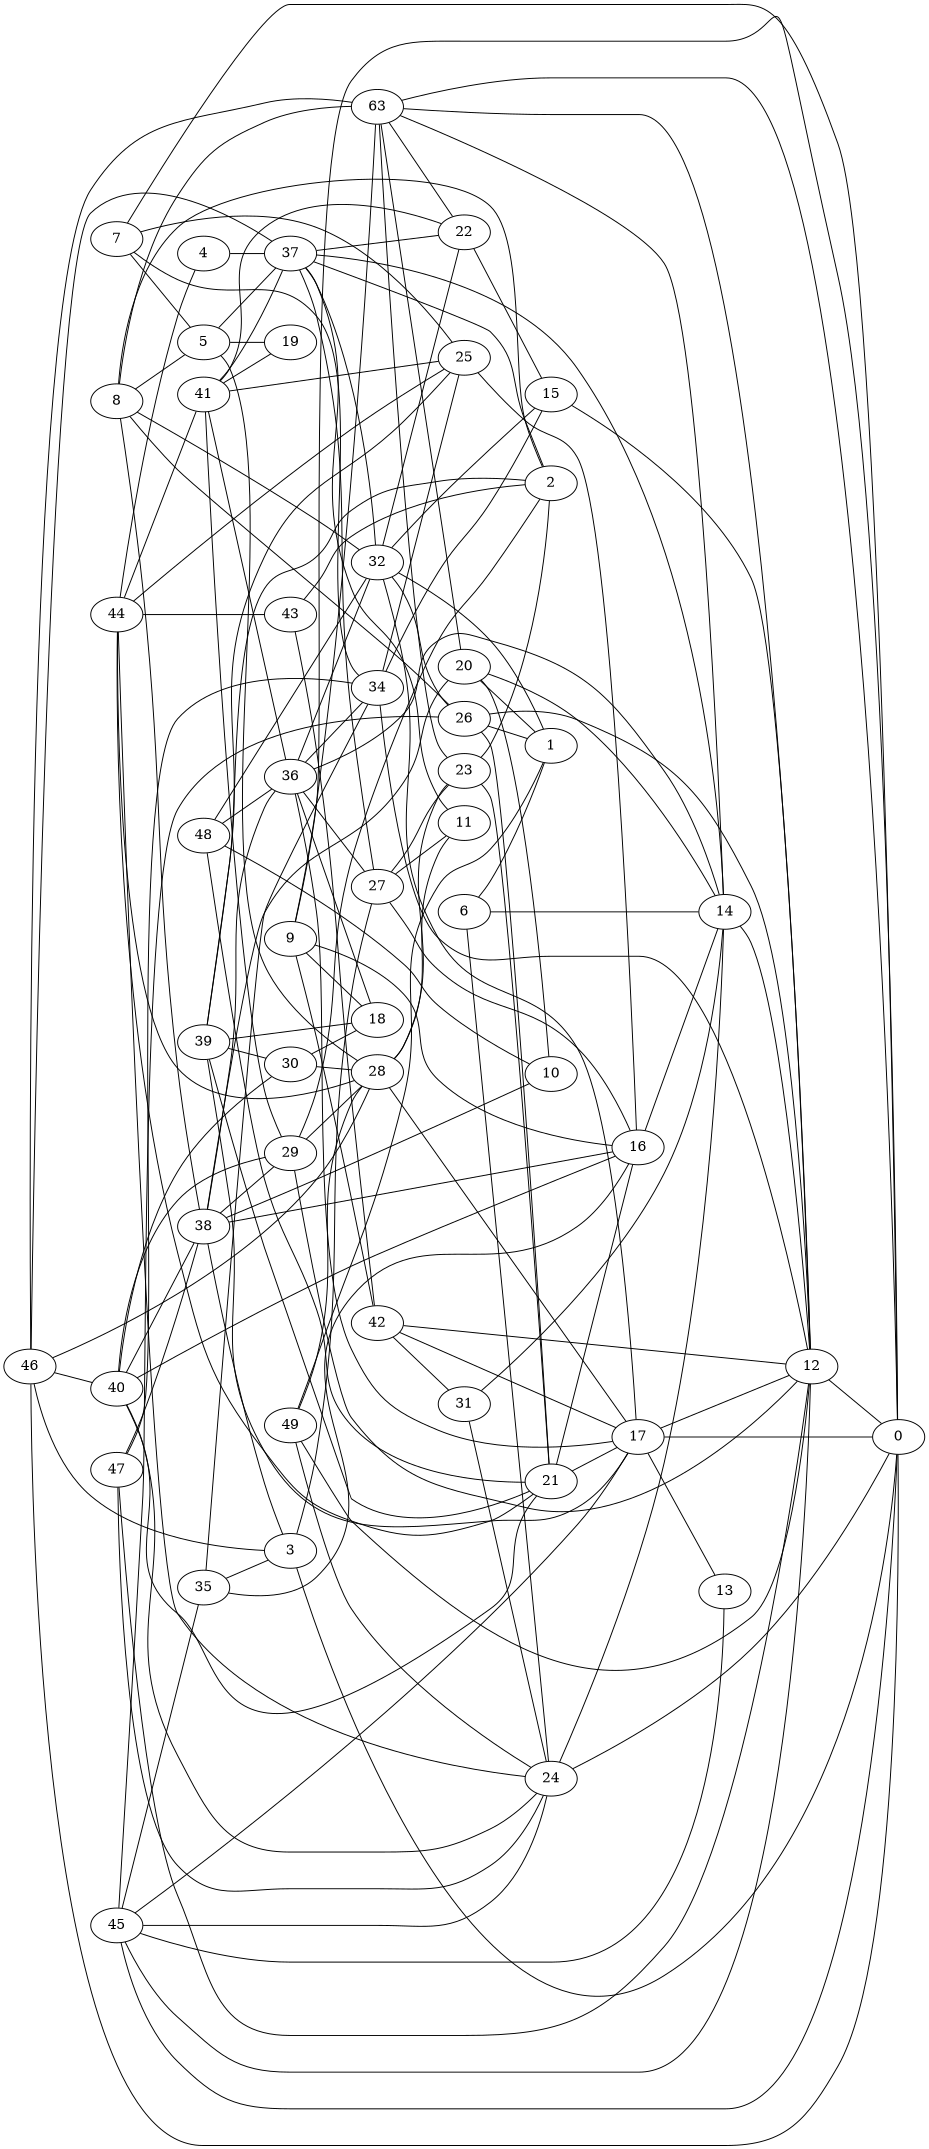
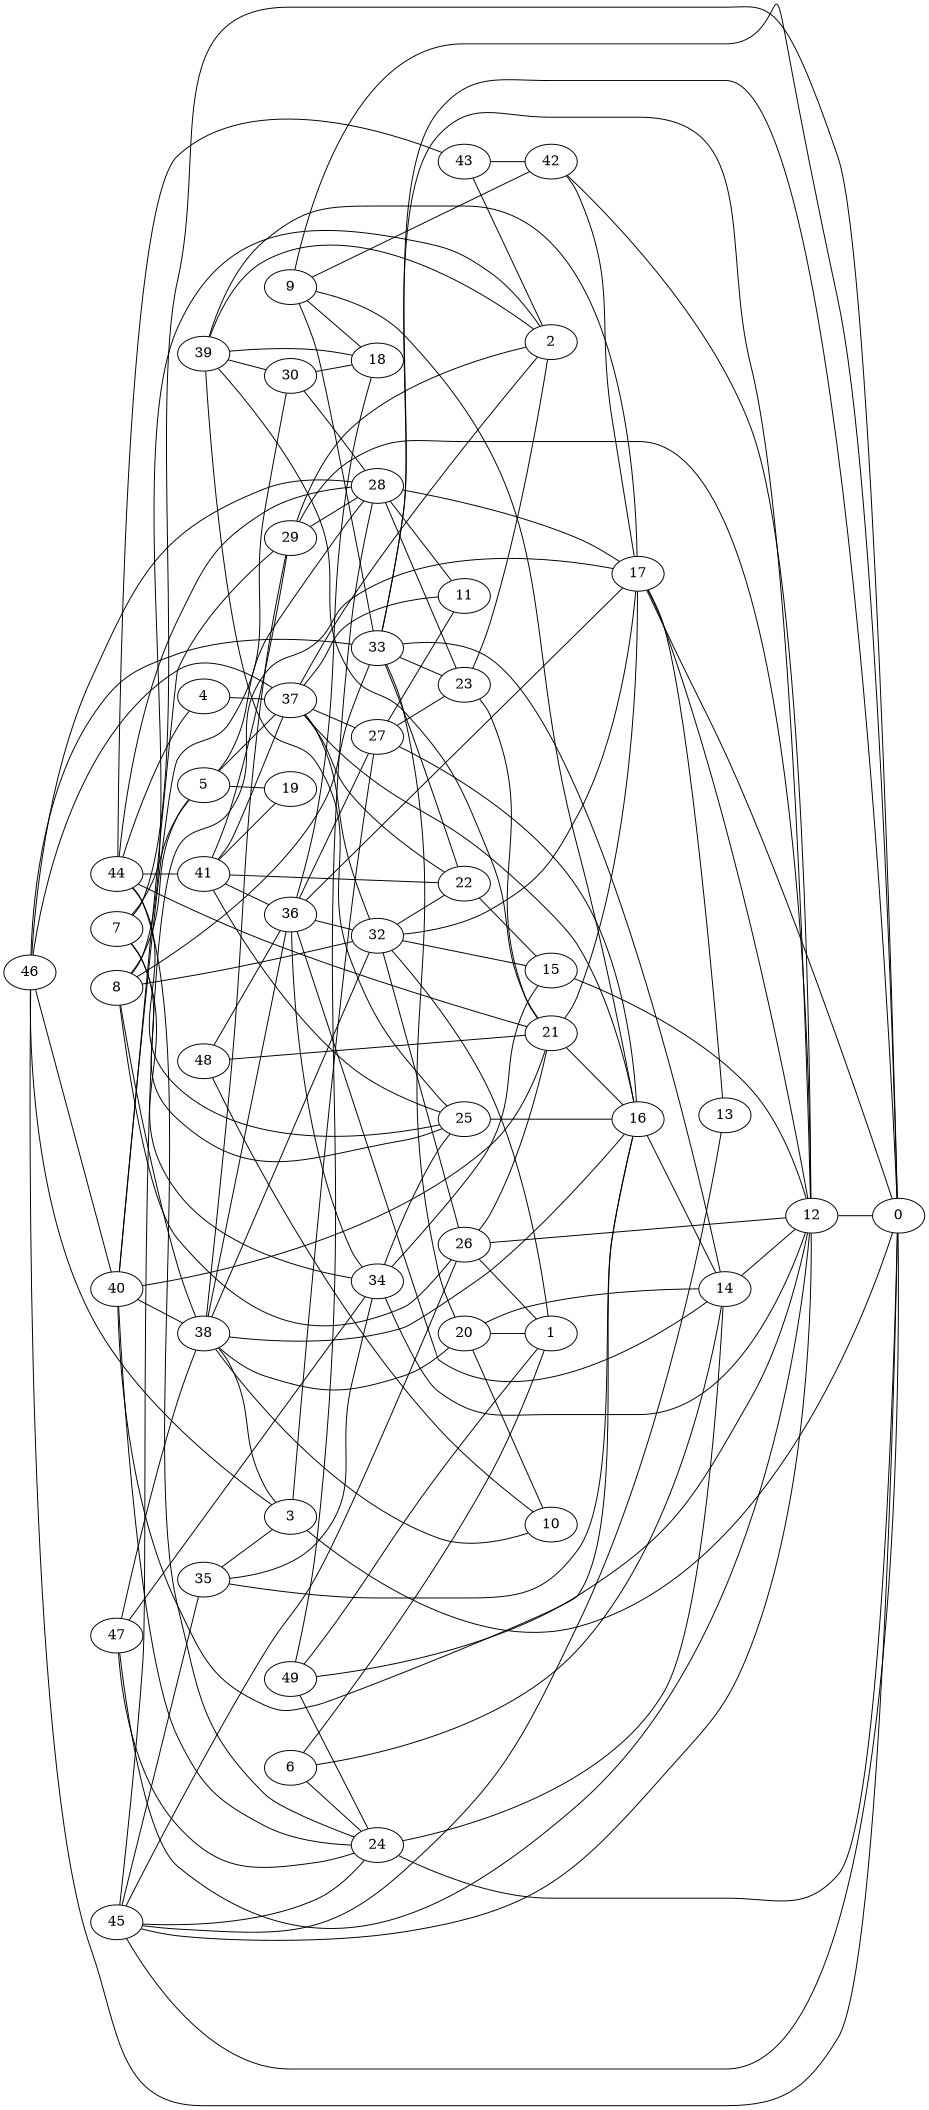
node "63": label "63" -> "33"
edge "37" -- "14": now "37" -- "16"
edge "32" -- "48": now "32" -- "38"
node "31": removed
